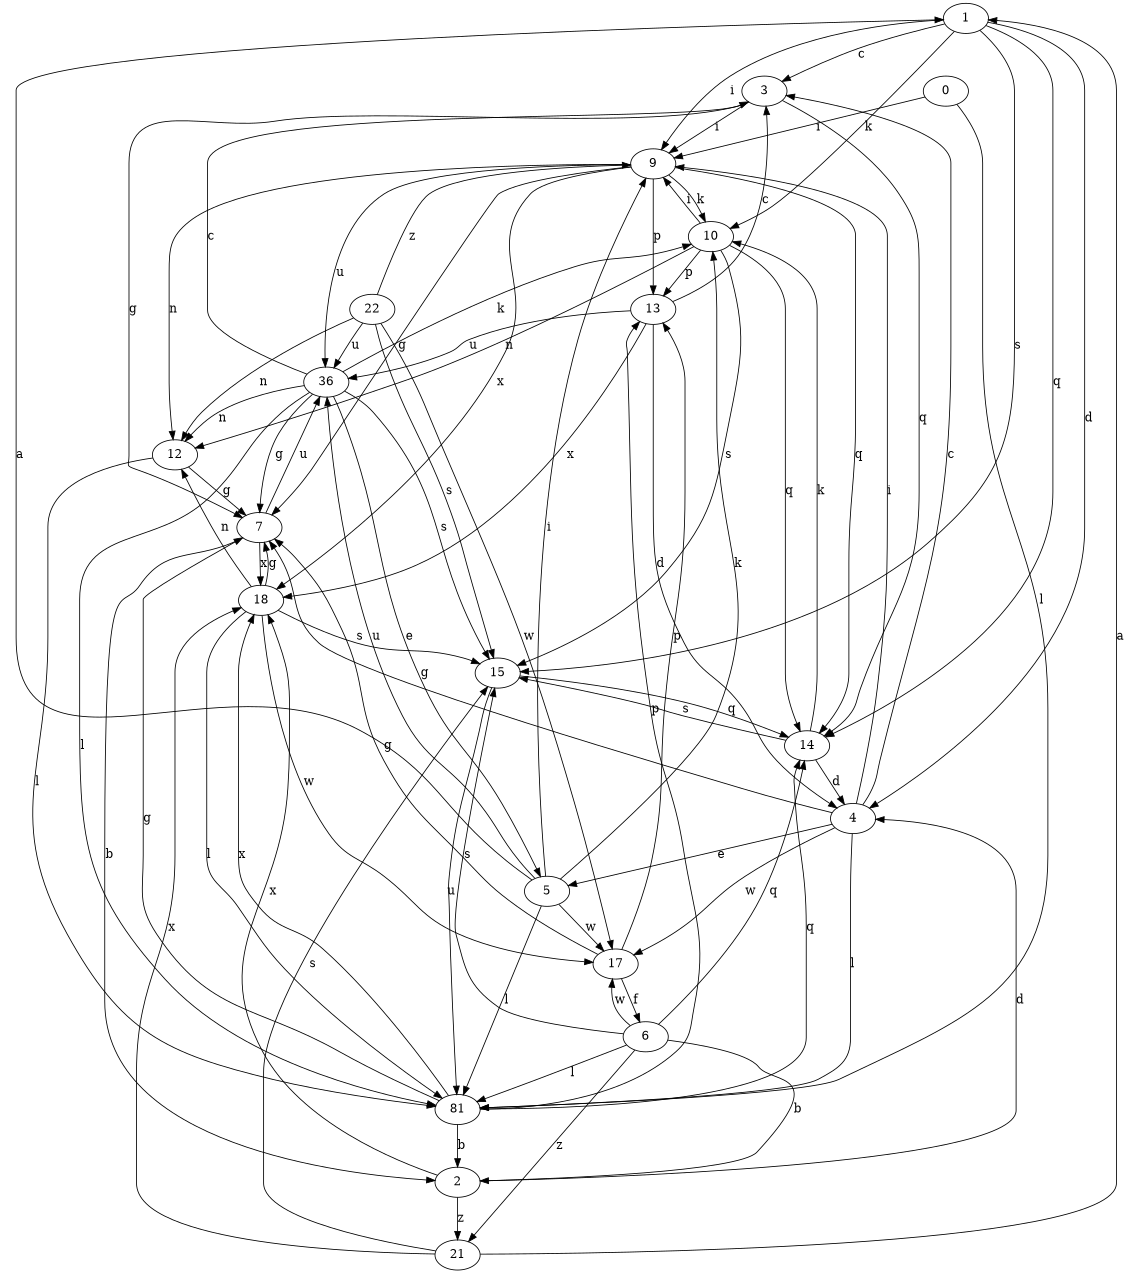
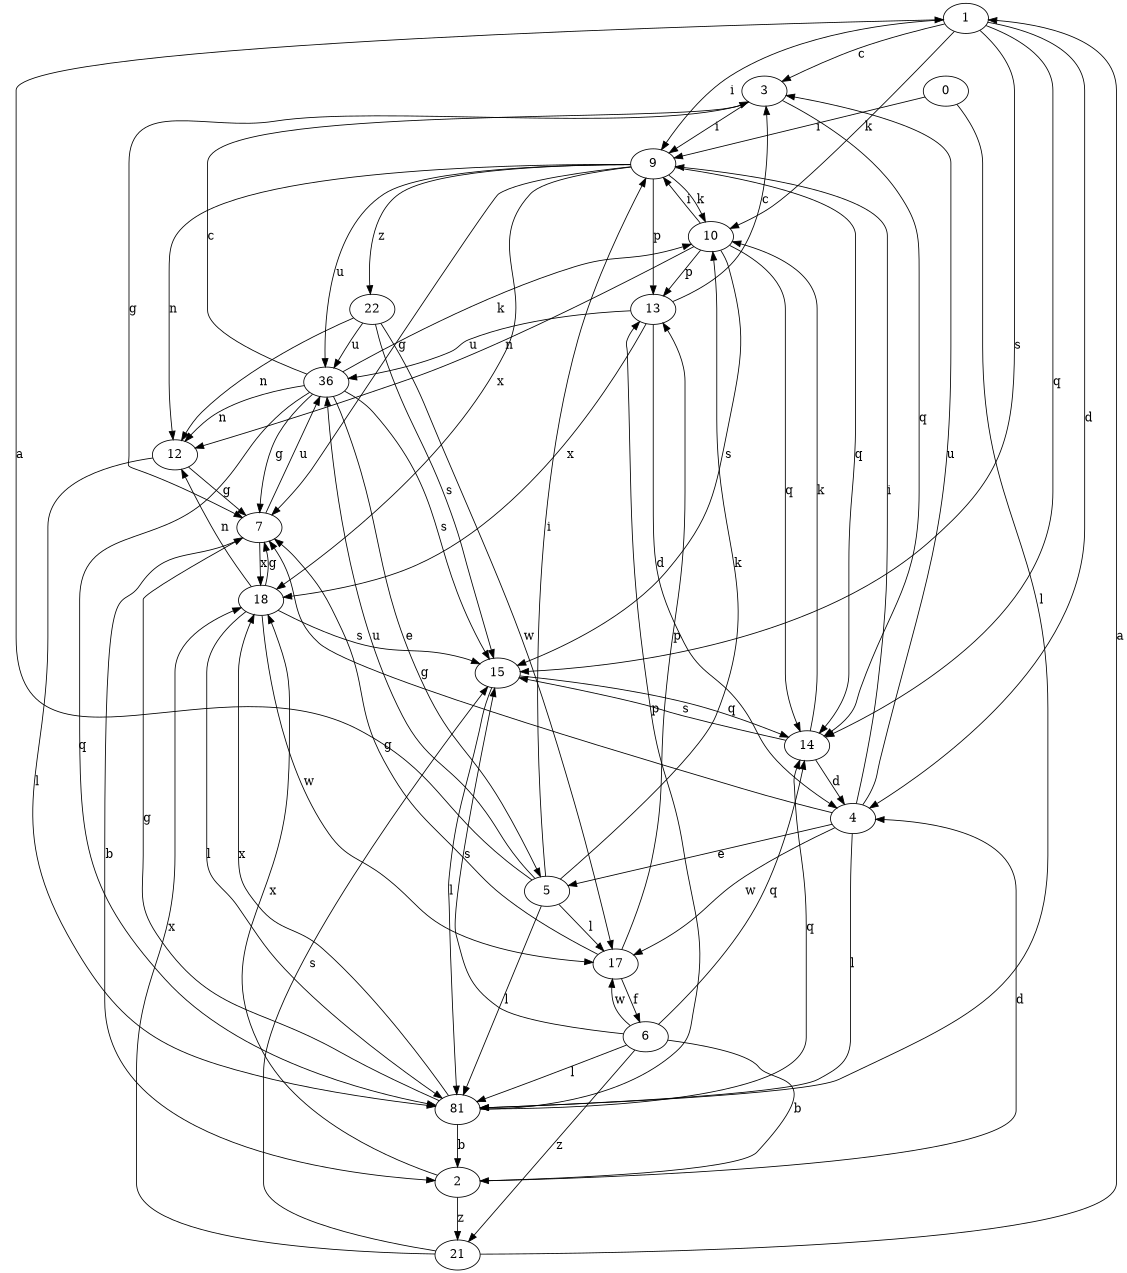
edge "22" -> "9": reversed
edge "4" -> "3": label "c" -> "u"
edge "36" -> "81": label "l" -> "q"
edge "15" -> "81": label "u" -> "l"
edge "5" -> "17": label "w" -> "l"
